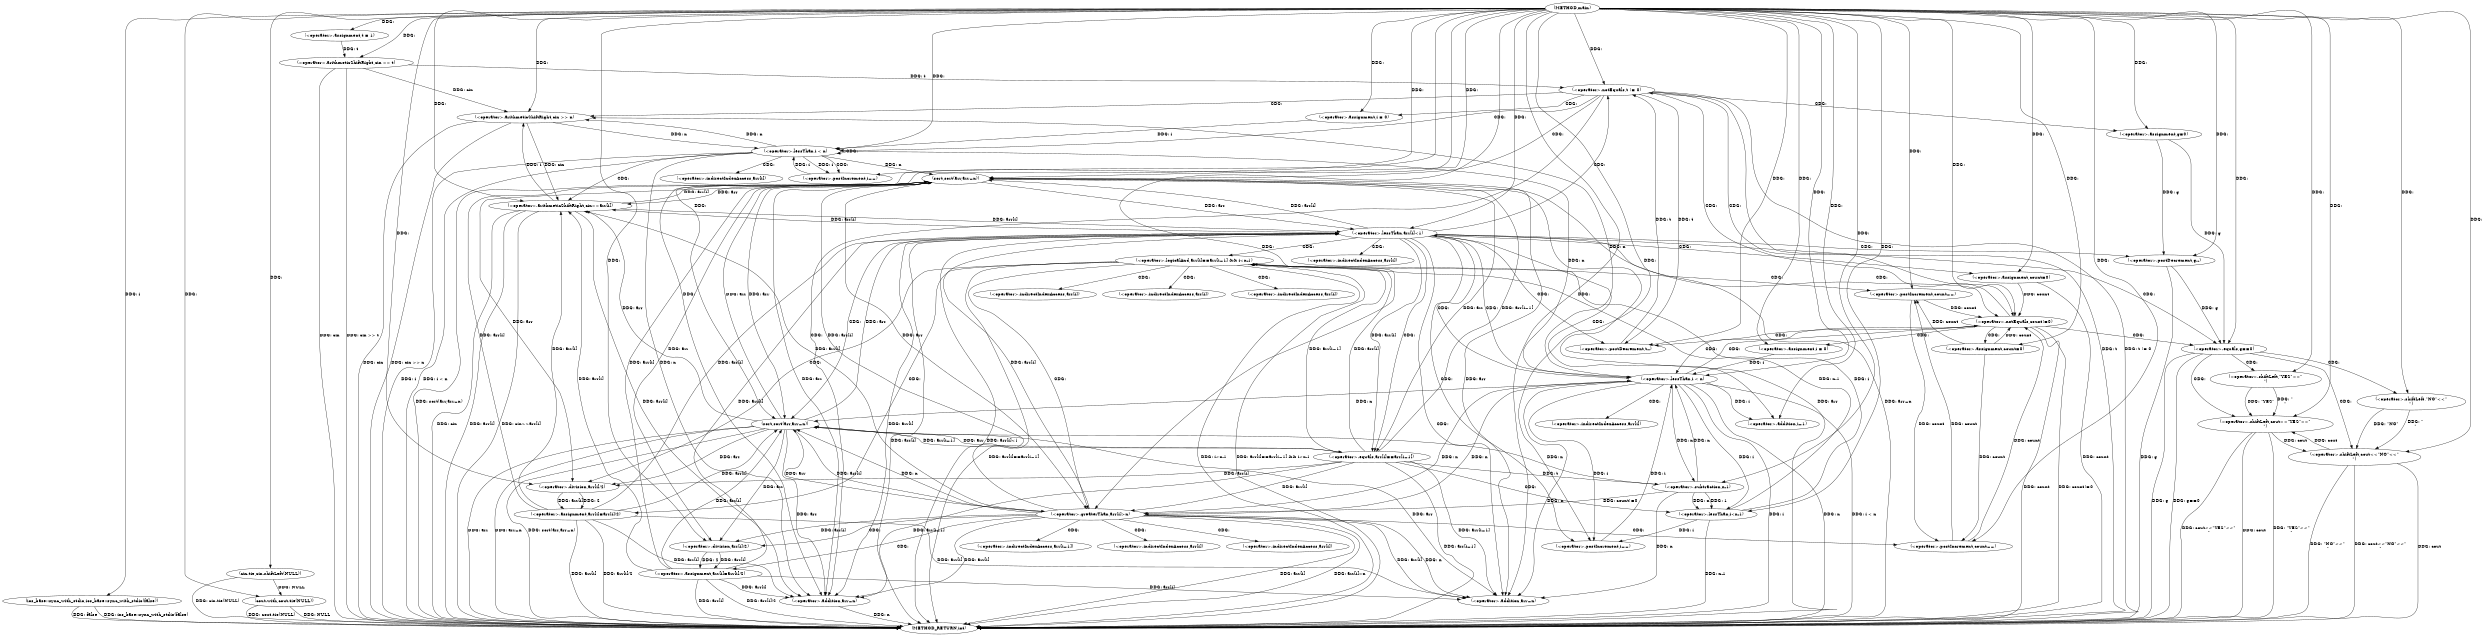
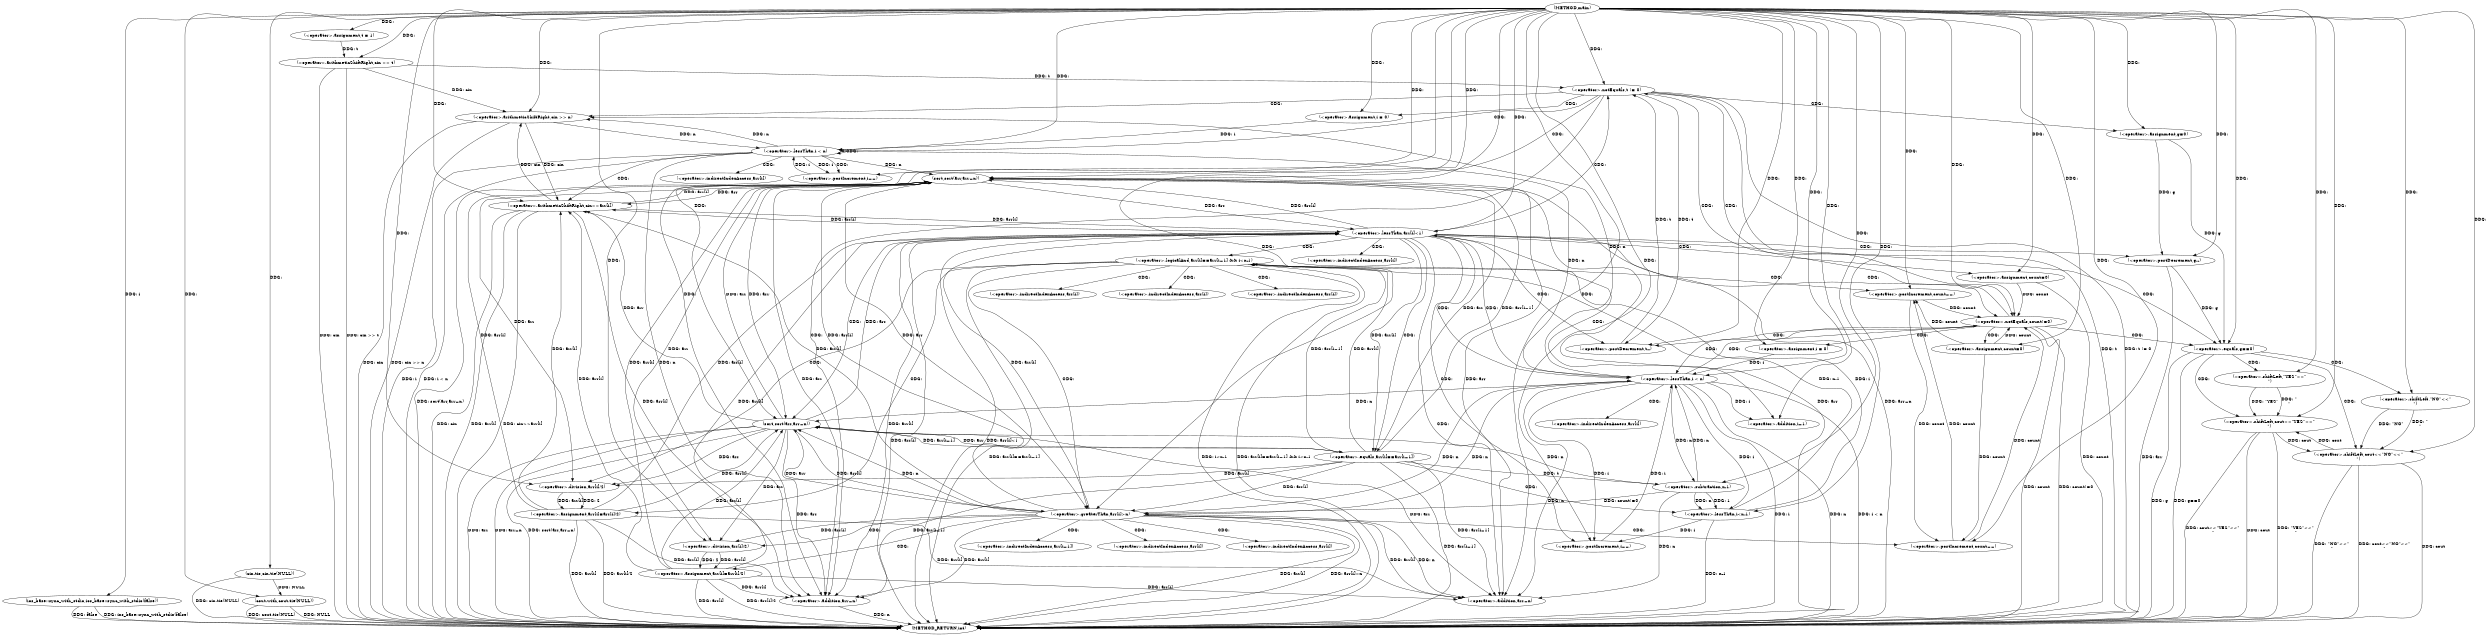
edge "(<operator>.arithmeticShiftRight,cin>>arr[i])" -> "(<operator>.arithmeticShiftRight,cin >> n)": label "DDG: i" -> "DDG: cin"
edge "(<operator>.postDecrement,g--)" -> "(METHOD_RETURN,int)": label "DDG: g" -> "DDG: arr"
node "(cin.tie,cin.shiftLeft(NULL))": label "(cin.tie,cin.shiftLeft(NULL))" -> "(cin.tie,cin.tie(NULL))"
